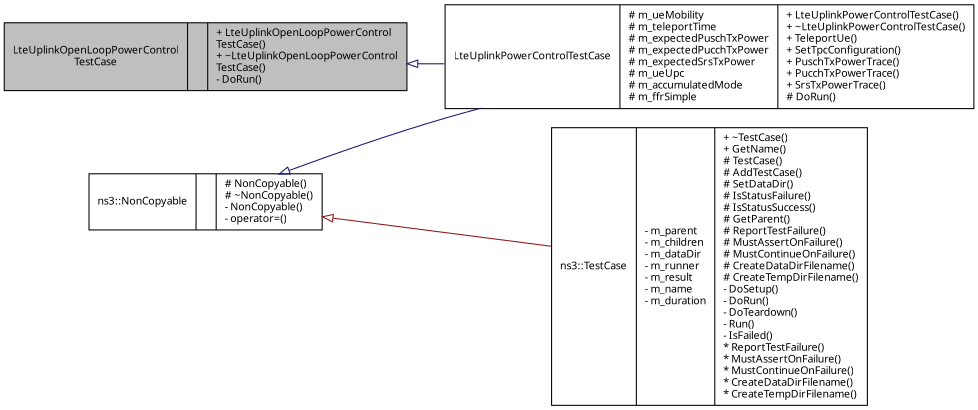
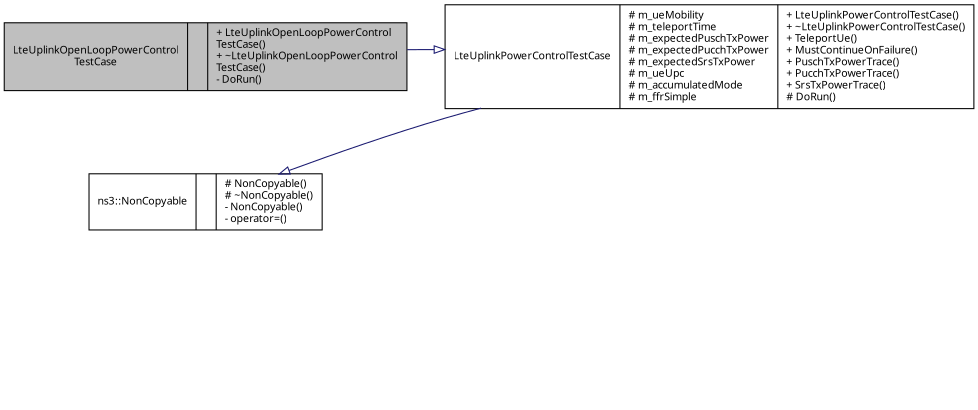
node "LteUplinkPowerControlTestCase": text "+ SetTpcConfiguration()" -> "+ MustContinueOnFailure()"
edge "LteUplinkPowerControlTestCase" -> "LteUplinkOpenLoopPowerControl": reversed
node "ns3::TestCase": removed
